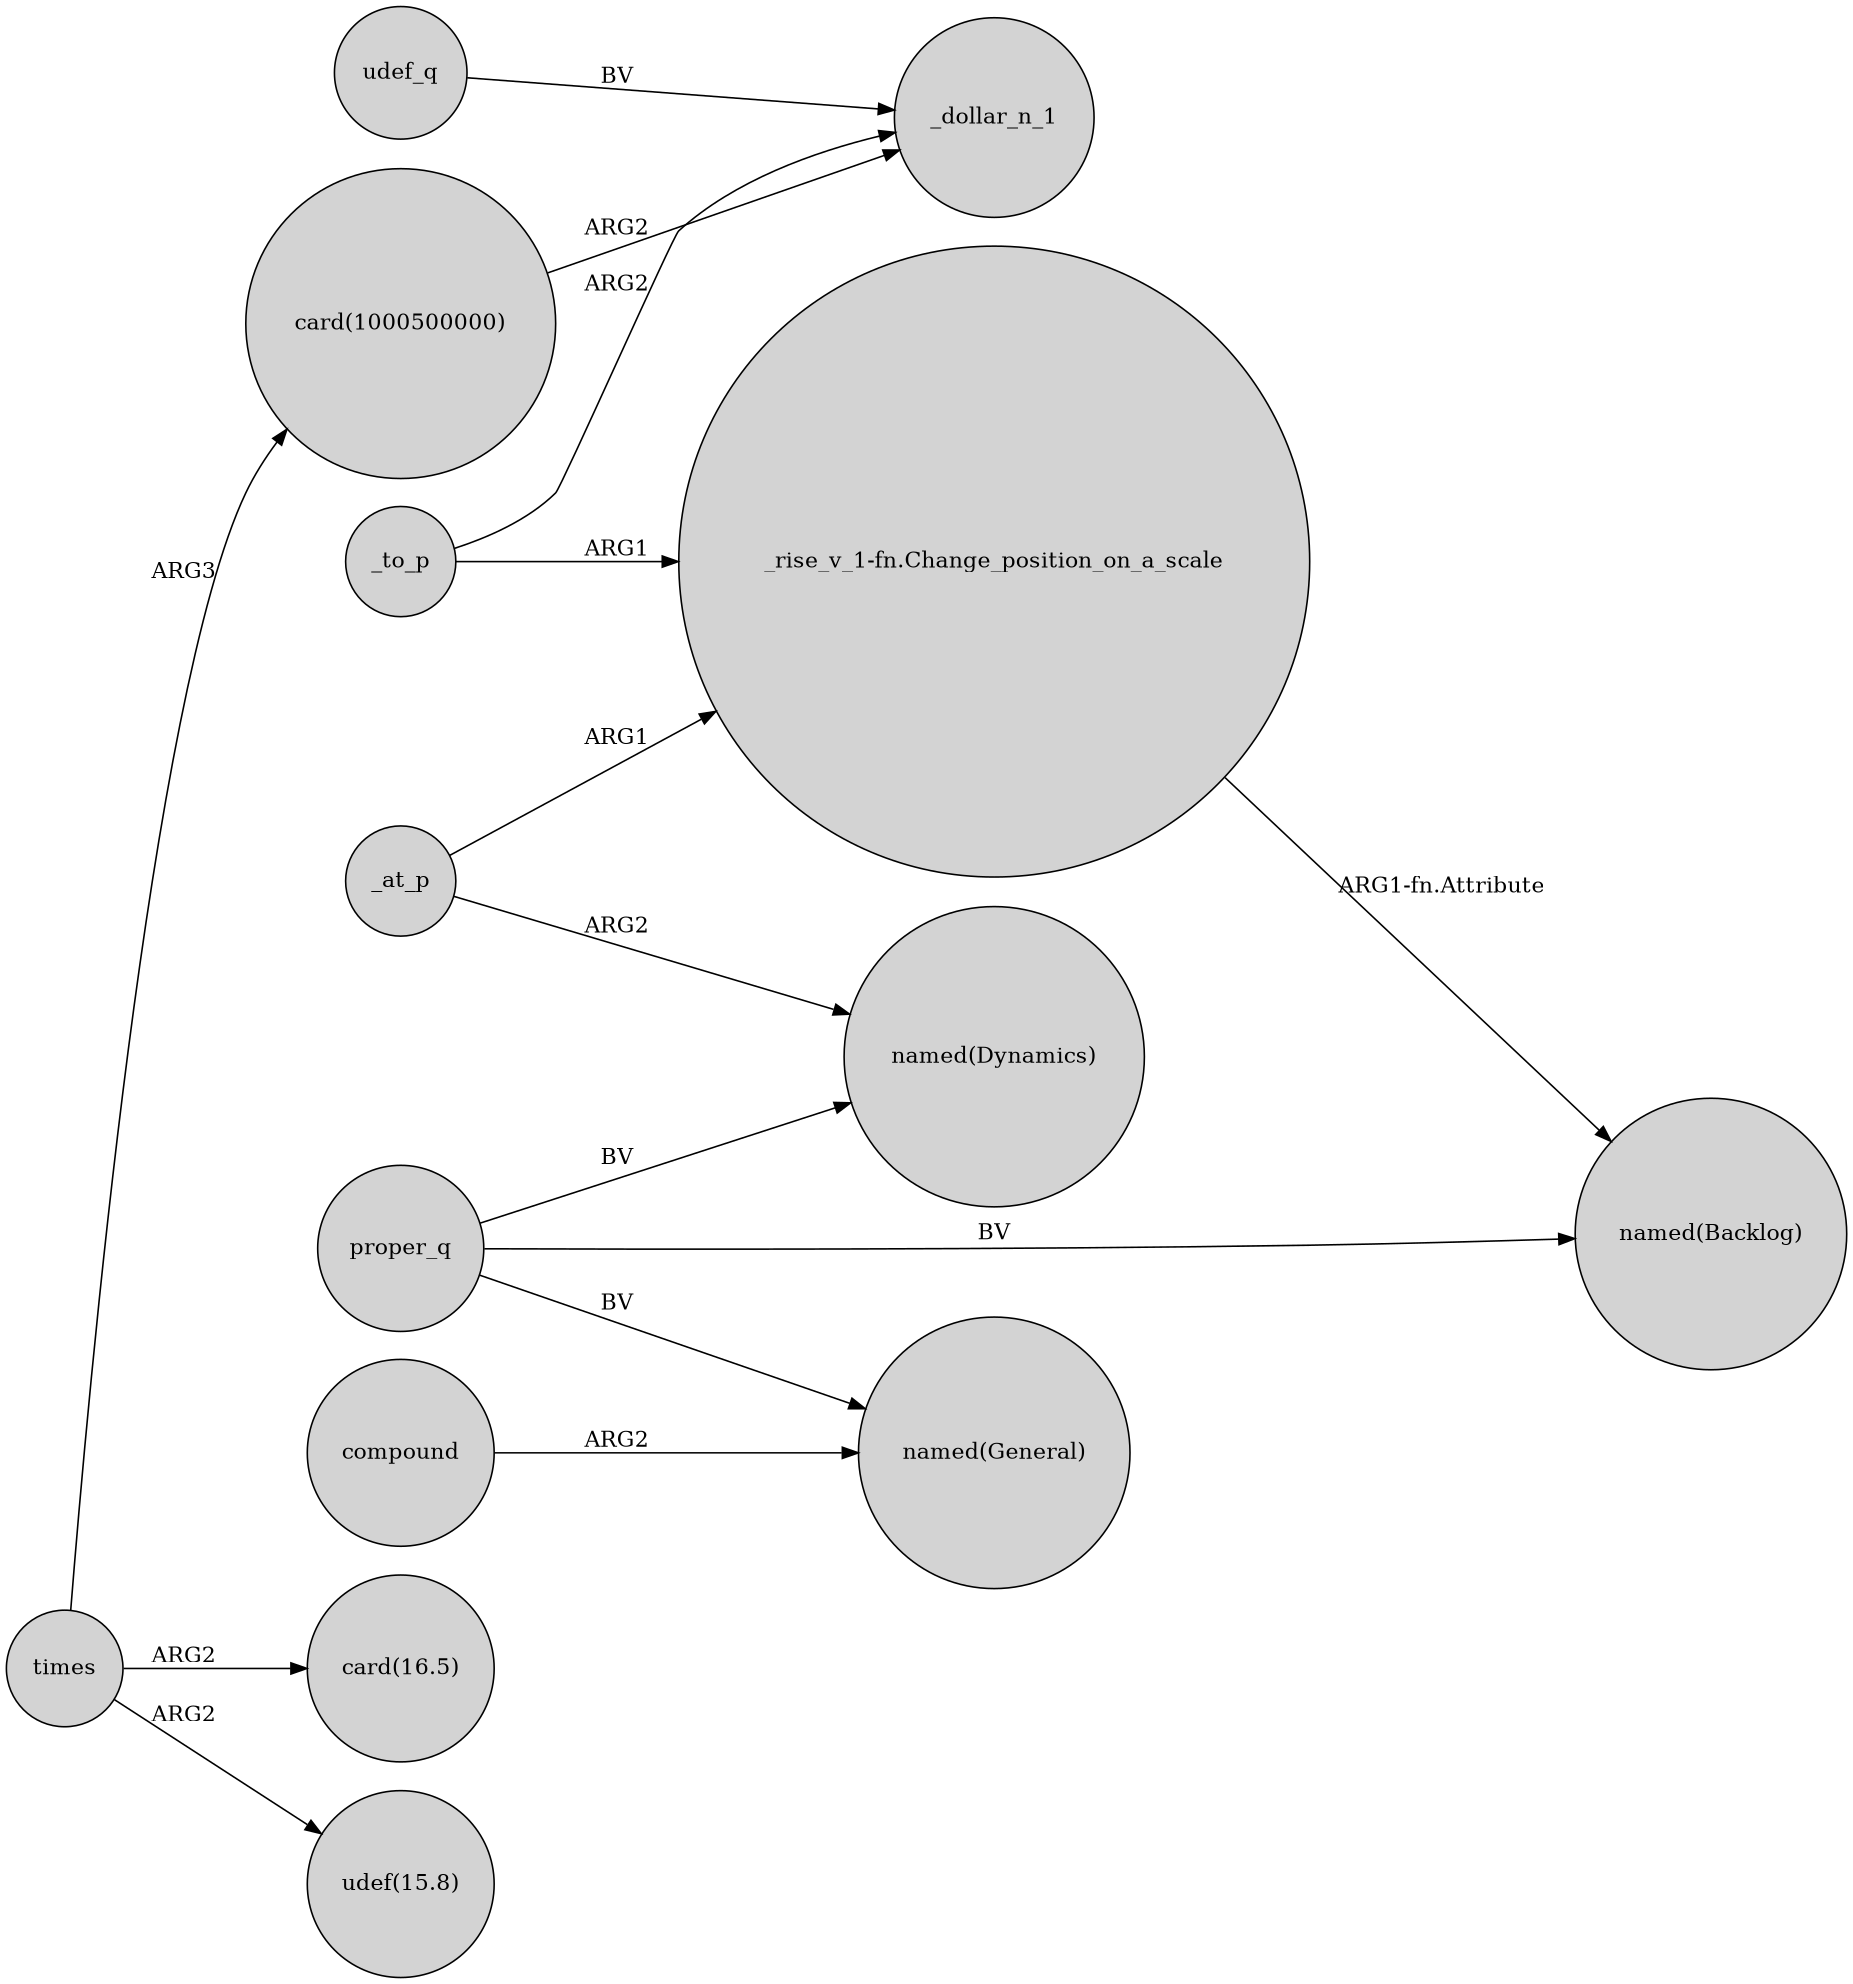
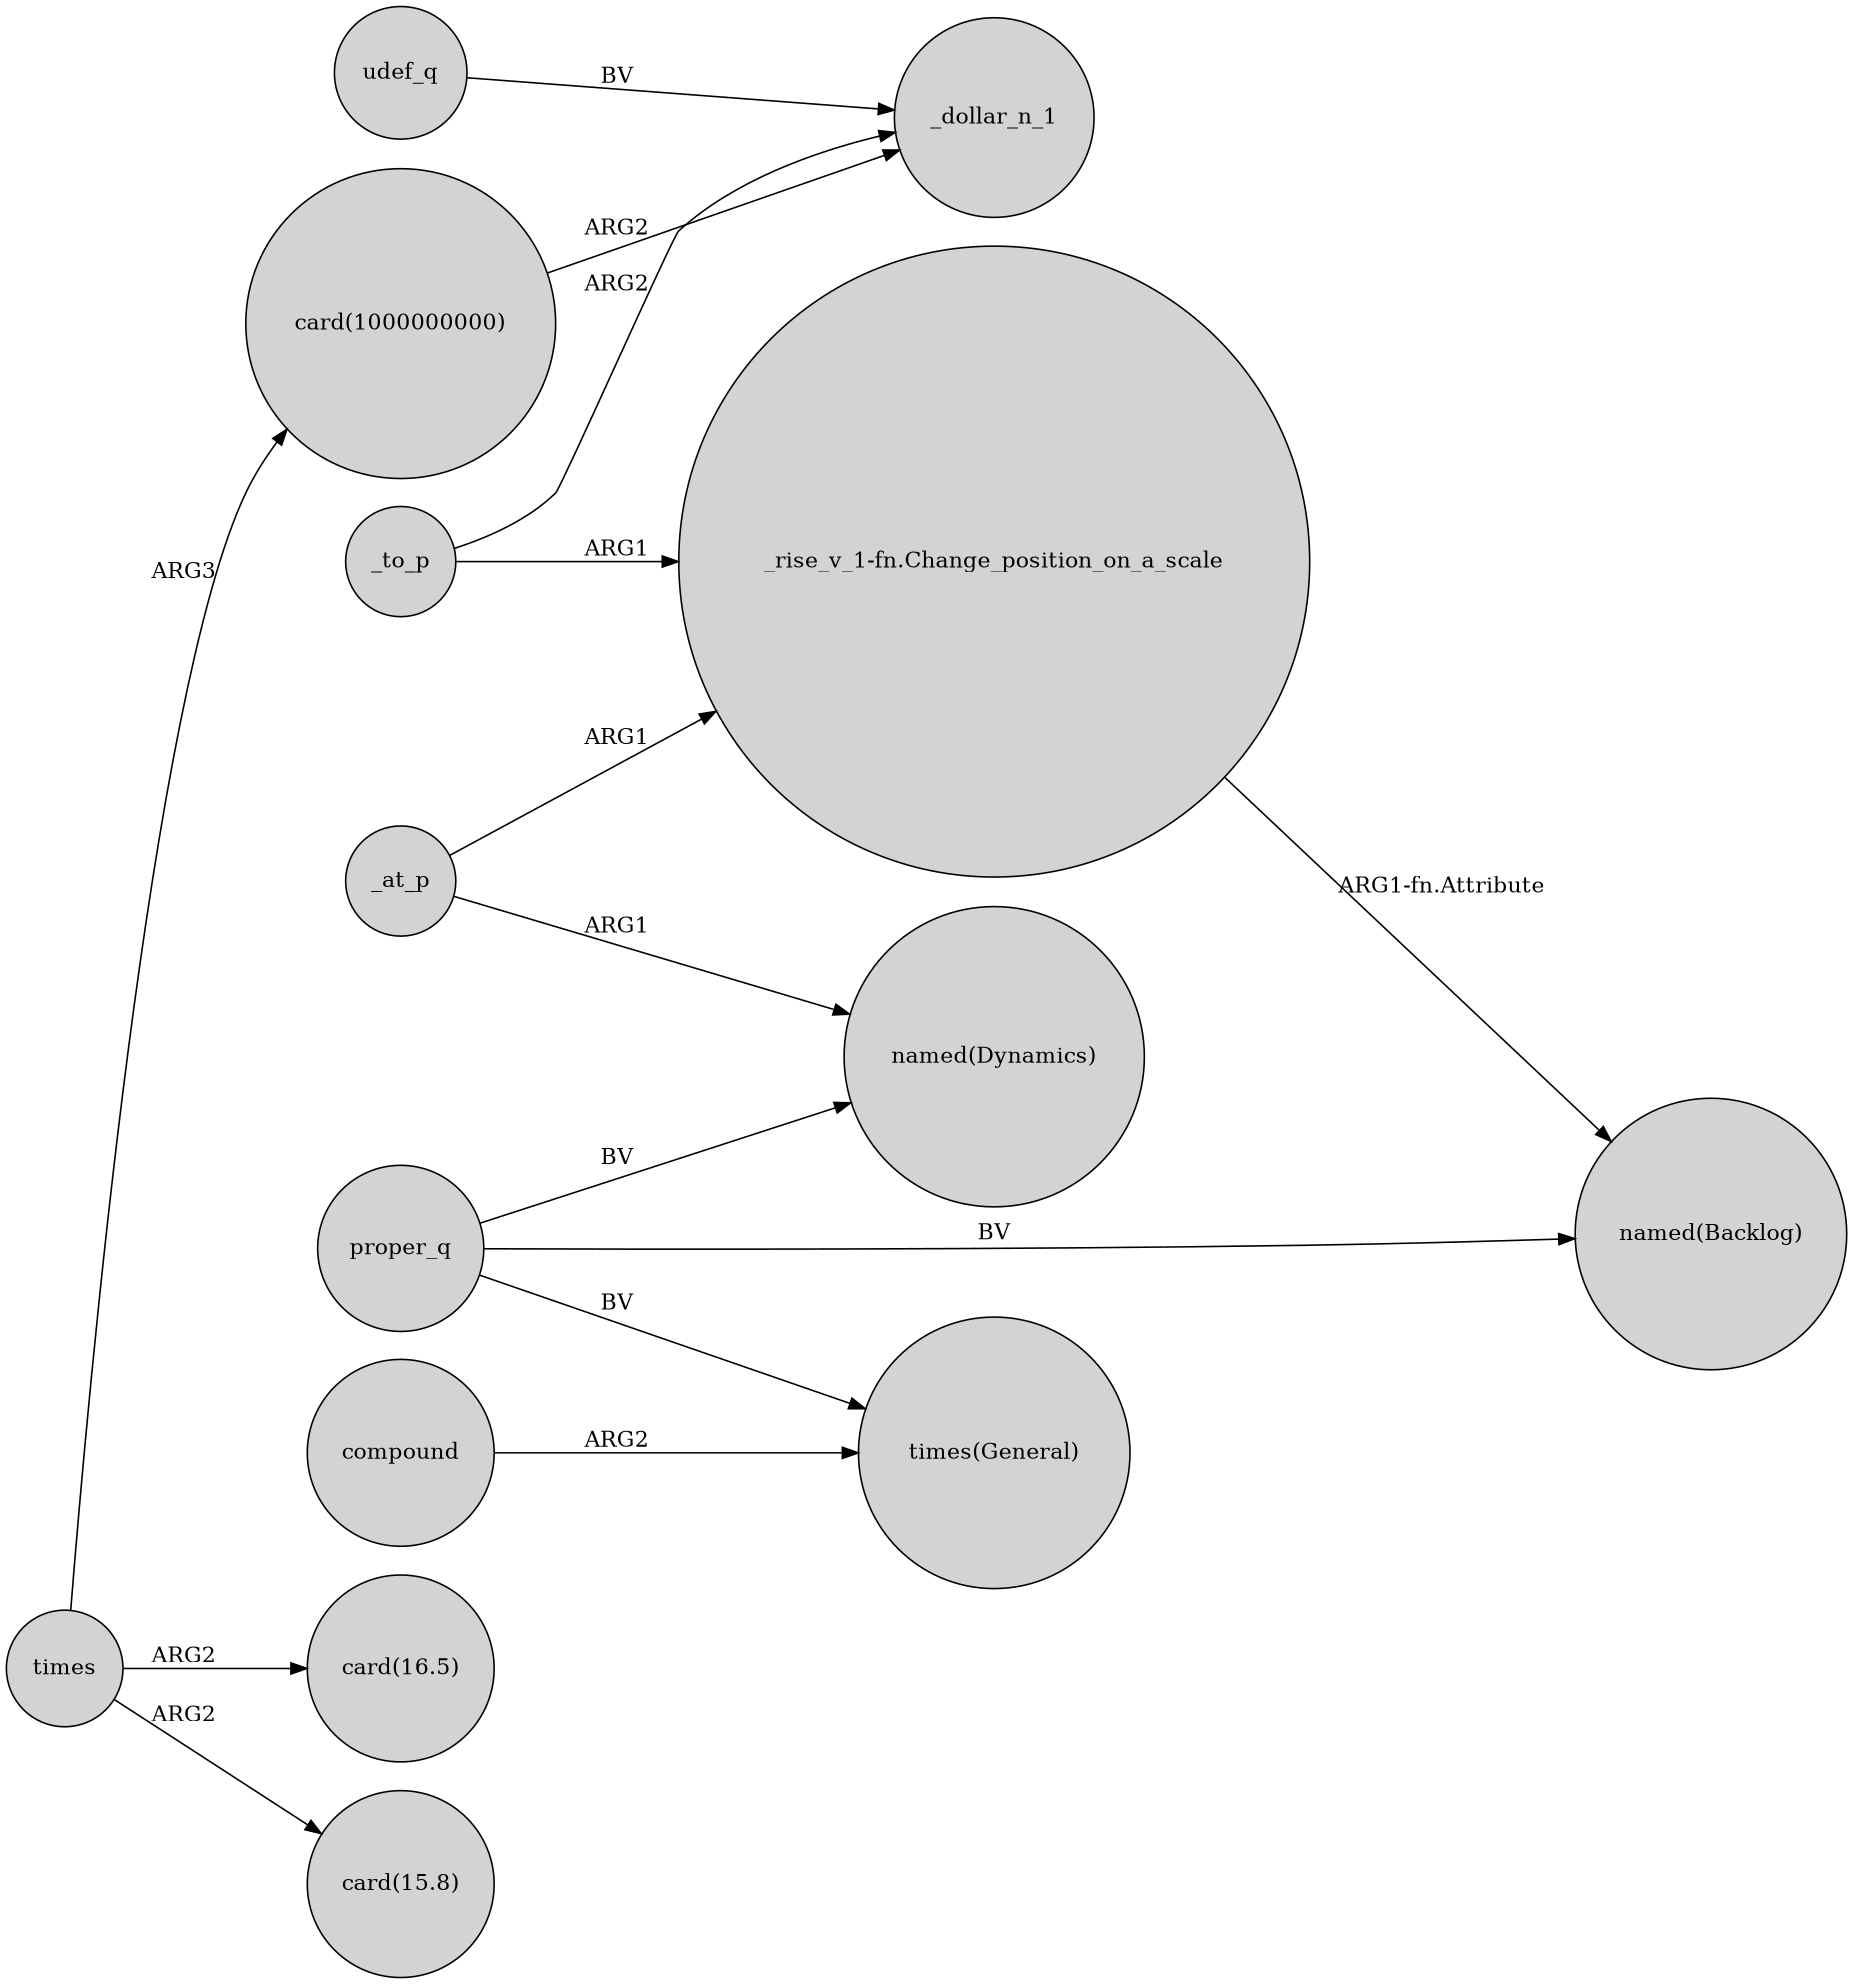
node "card(1000500000)": label "card(1000500000)" -> "card(1000000000)"
edge "_at_p" -> "named(Dynamics)": label "ARG2" -> "ARG1"
node "named(General)": label "named(General)" -> "times(General)"
node "udef(15.8)": label "udef(15.8)" -> "card(15.8)"
